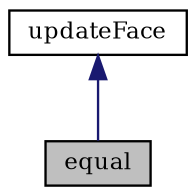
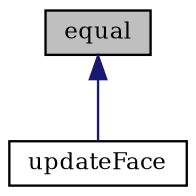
edge "equal" -> "updateFace": reversed
